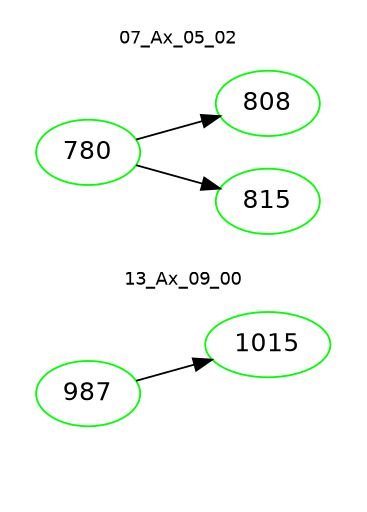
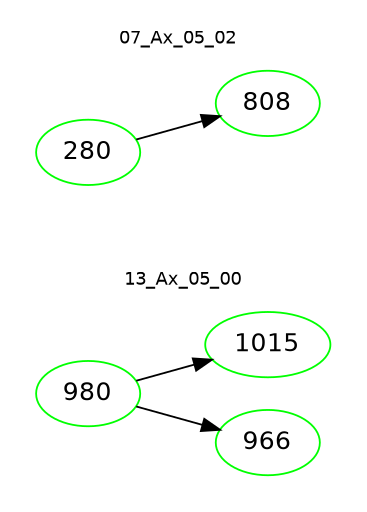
node "780": label "780" -> "280"
node "815": removed
cluster "13_Ax_09_00": label "13_Ax_09_00" -> "13_Ax_05_00"
node "987": label "987" -> "980"
node "966": added
